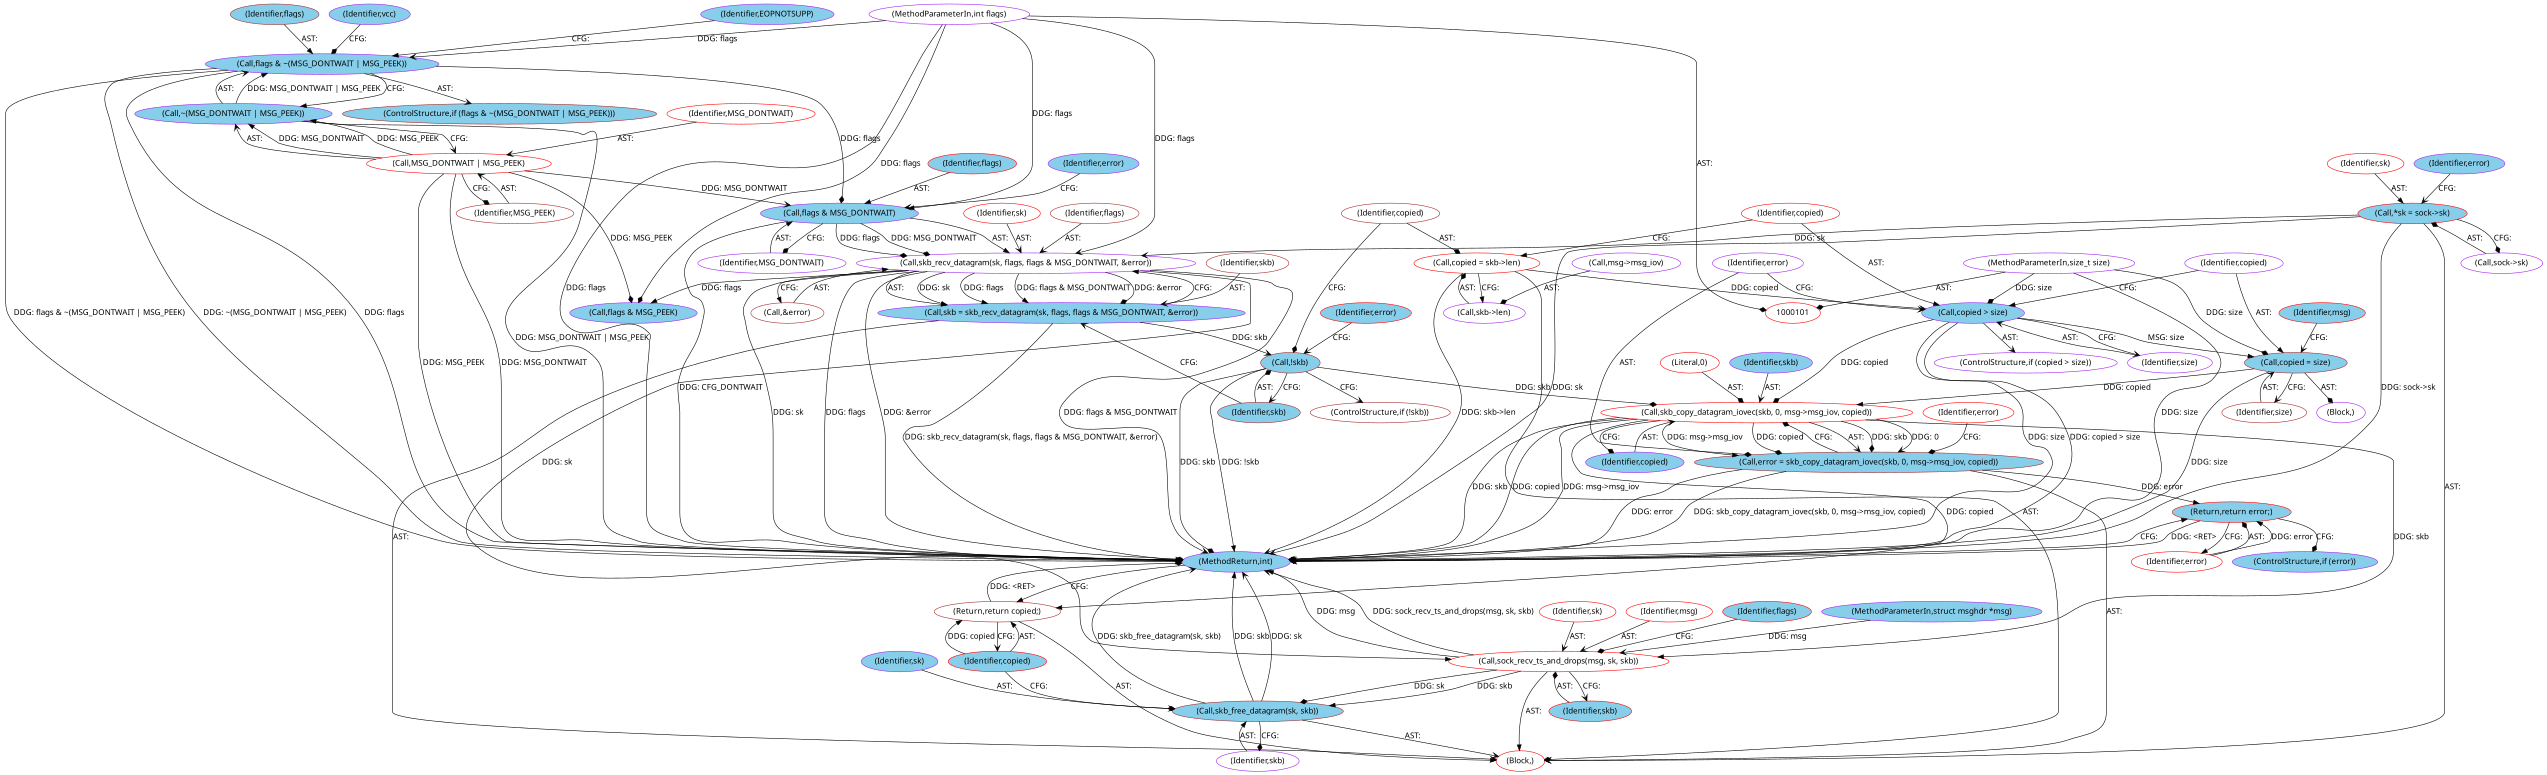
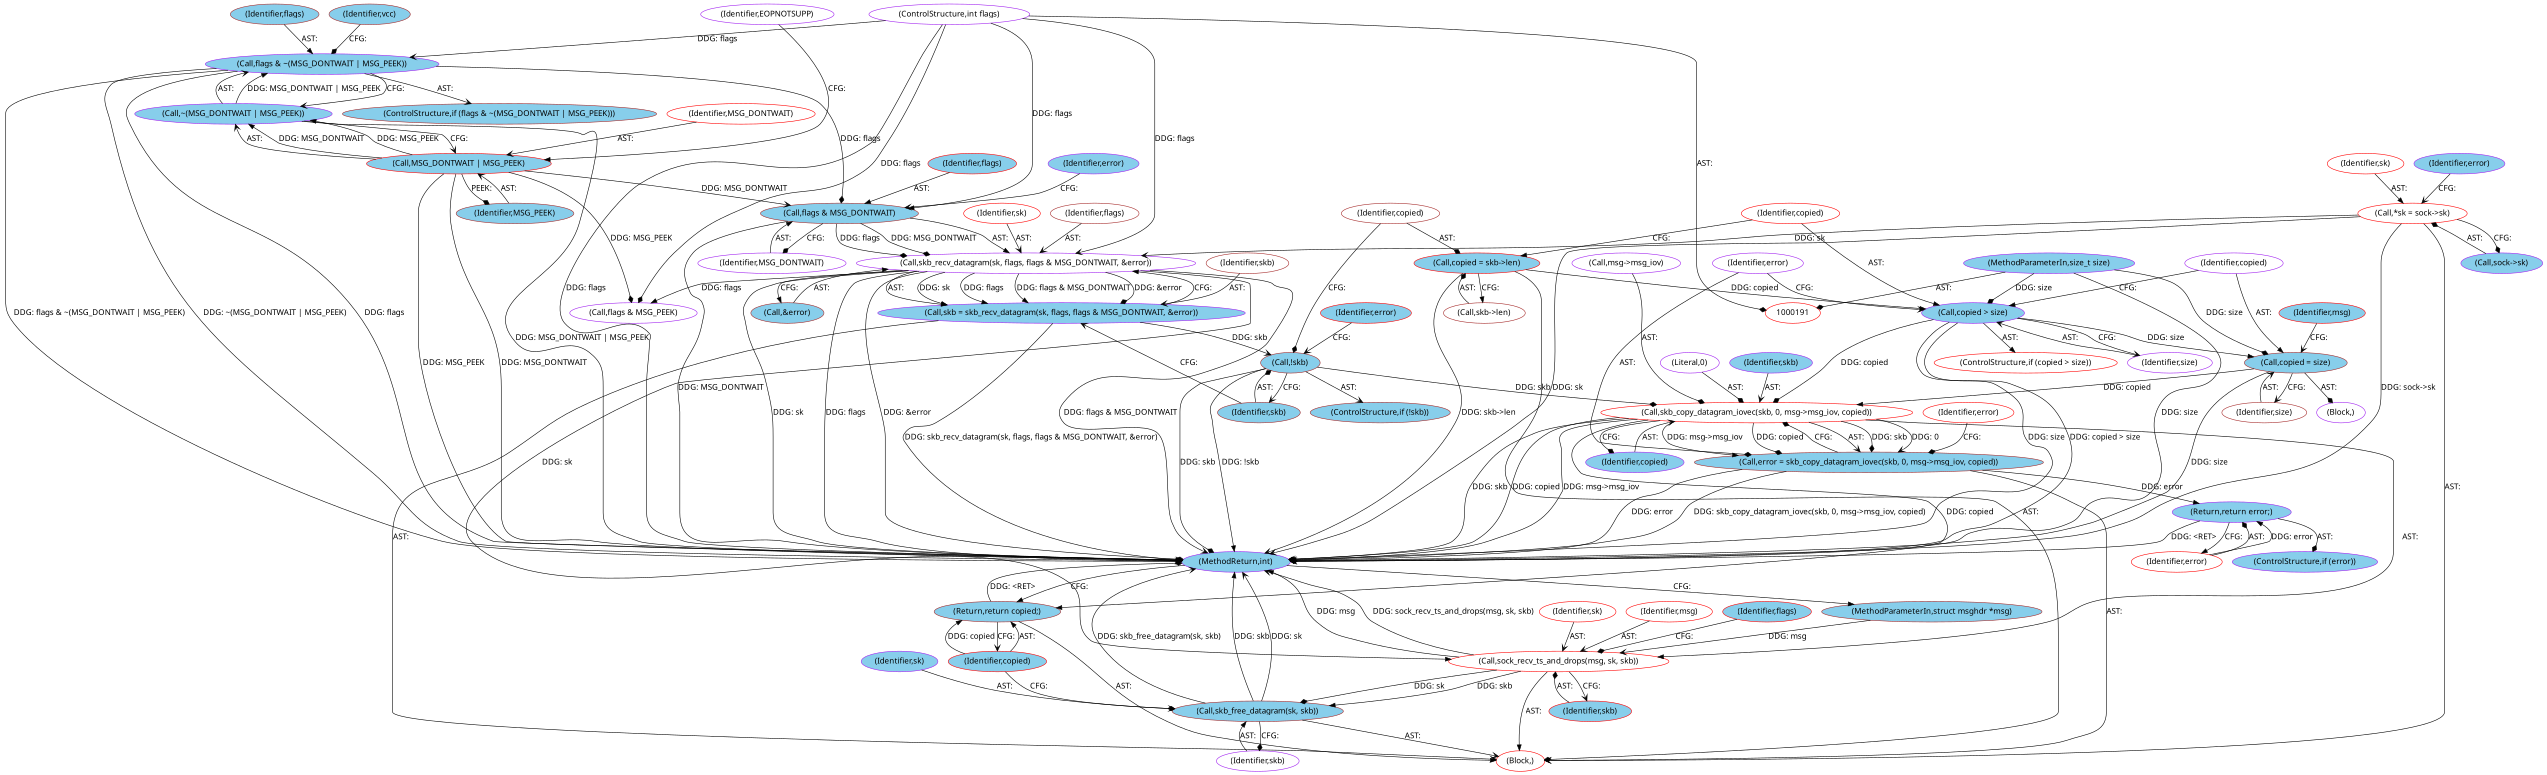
node "(Identifier,vcc)": color purple -> brown
node "(Identifier,EOPNOTSUPP)": fillcolor skyblue -> white
node "(MethodParameterIn,int flags)": label "(MethodParameterIn,int flags)" -> "(ControlStructure,int flags)"
edge "(Identifier,EOPNOTSUPP)" -> "(Call,flags & ~(MSG_DONTWAIT | MSG_PEEK))": now "(Identifier,EOPNOTSUPP)" -> "(Call,MSG_DONTWAIT | MSG_PEEK)"
edge "(Call,flags & ~(MSG_DONTWAIT | MSG_PEEK))" -> "(Call,~(MSG_DONTWAIT | MSG_PEEK))": arrowhead normal -> vee
node "(Call,MSG_DONTWAIT | MSG_PEEK)": fillcolor white -> skyblue
edge "(Call,MSG_DONTWAIT | MSG_PEEK)" -> "(Identifier,MSG_PEEK)": label "CFG: " -> "PEEK: "
node "(Identifier,MSG_PEEK)": fillcolor white -> skyblue
node "(Call,flags & MSG_DONTWAIT)": color purple -> brown
node "(Call,*sk = sock->sk)": fillcolor skyblue -> white
node "(Call,copied = skb->len)": fillcolor white -> skyblue
node "(MethodParameterIn,size_t size)": fillcolor white -> skyblue
node "(Call,sock->sk)": fillcolor white -> skyblue
edge "(Call,msg->msg_iov)" -> "(Call,skb->len)": now "(Call,msg->msg_iov)" -> "(Call,skb_copy_datagram_iovec(skb, 0, msg->msg_iov, copied))"
edge "(Call,copied = skb->len)" -> "(Call,copied > size)": arrowhead vee -> normal
node "(Call,flags & MSG_PEEK)": fillcolor skyblue -> white
node "(Call,&error)": fillcolor white -> skyblue
node "(Call,skb->len)": color purple -> brown
node "1000101": label "1000101" -> "1000191"
edge "(Call,copied > size)" -> "(ControlStructure,if (copied > size))": arrowhead vee -> normal
edge "(Call,copied > size)" -> "(Call,copied = size)": label "MSG: size" -> "DDG: size"
node "(Literal,0)": color red -> purple
node "(ControlStructure,if (copied > size))": color purple -> red
edge "(Call,flags & MSG_DONTWAIT)" -> "(MethodReturn,int)": label "DDG: CFG_DONTWAIT" -> "DDG: MSG_DONTWAIT"
edge "(Call,!skb)" -> "(ControlStructure,if (!skb))": label "CFG: " -> "AST: "
node "(ControlStructure,if (!skb))": fillcolor white -> skyblue
node "(Return,return error;)": color red -> purple
edge "(Return,return error;)" -> "(ControlStructure,if (error))": label "CFG: " -> "AST: "
edge "(Call,skb_copy_datagram_iovec(skb, 0, msg->msg_iov, copied))" -> "(Call,sock_recv_ts_and_drops(msg, sk, skb))": label "DDG: skb" -> "AST: "
edge "(MethodReturn,int)" -> "(Return,return error;)": now "(MethodReturn,int)" -> "(MethodParameterIn,struct msghdr *msg)"
node "(Return,return copied;)": fillcolor white -> skyblue
node "(MethodParameterIn,struct msghdr *msg)": color purple -> brown
